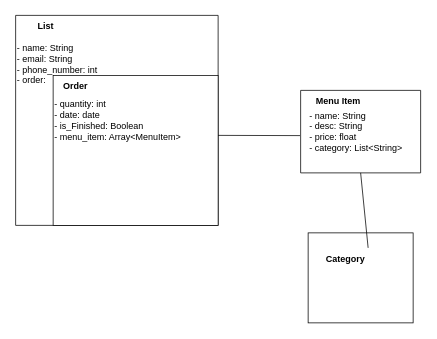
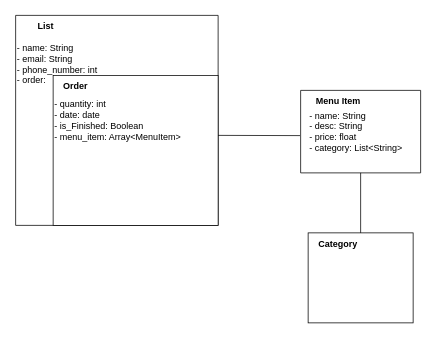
node "Category": moved (345, 259) -> (338, 244)
